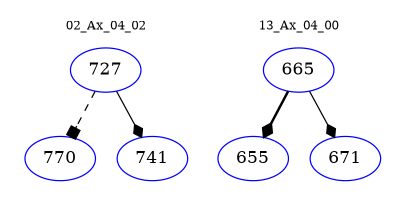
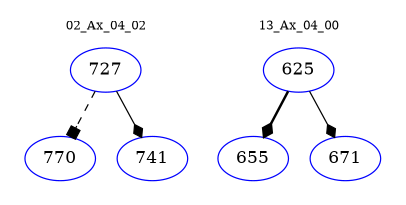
node "665": label "665" -> "625"
